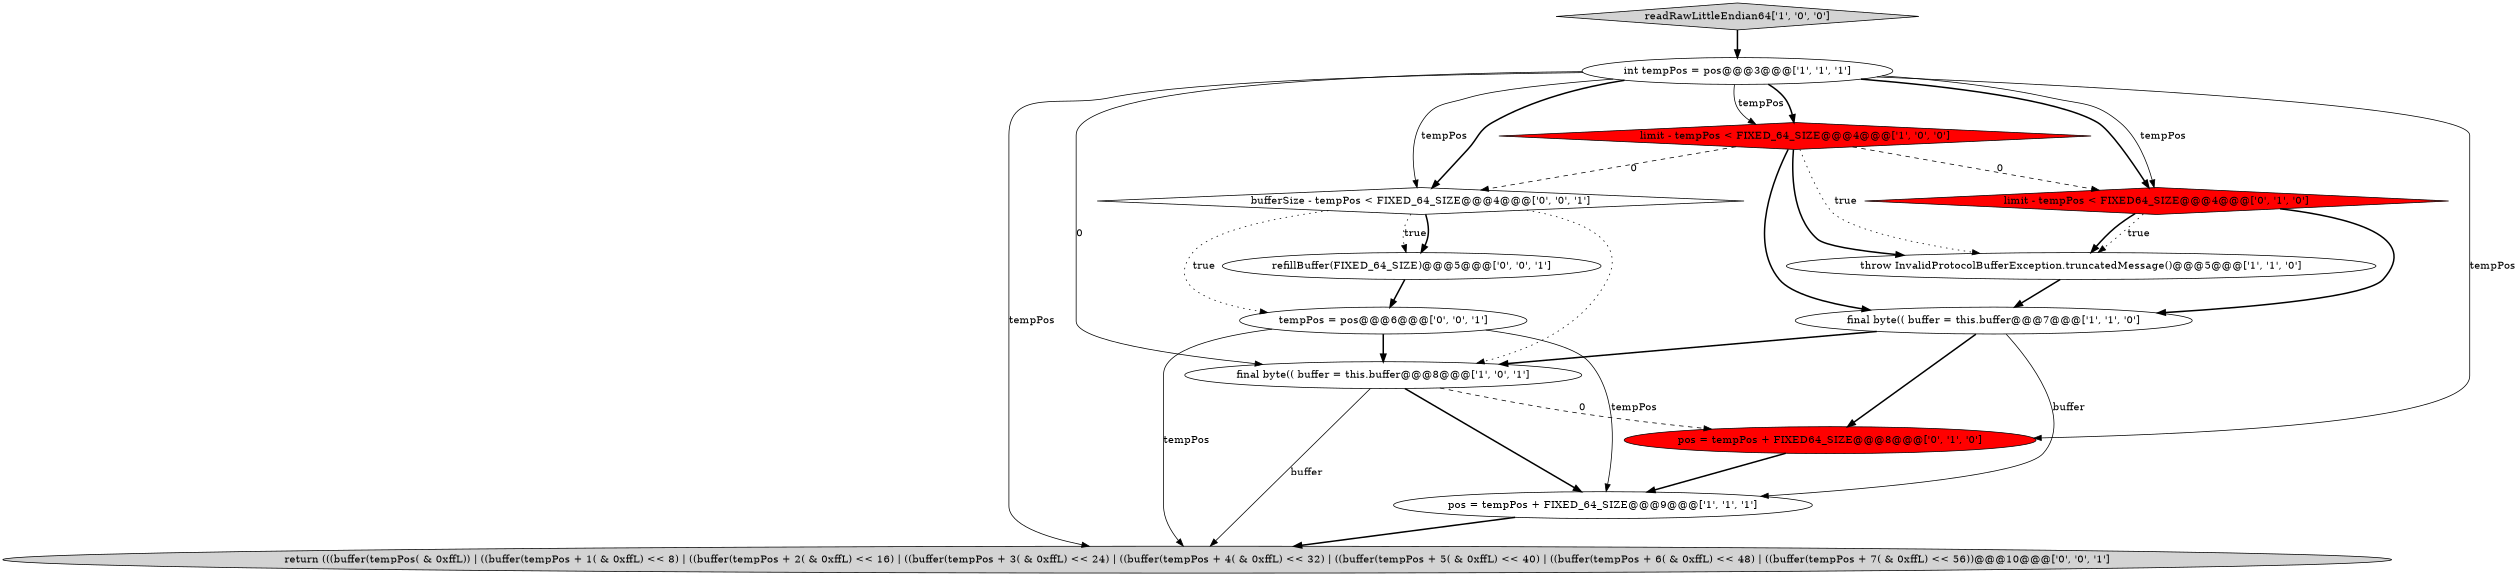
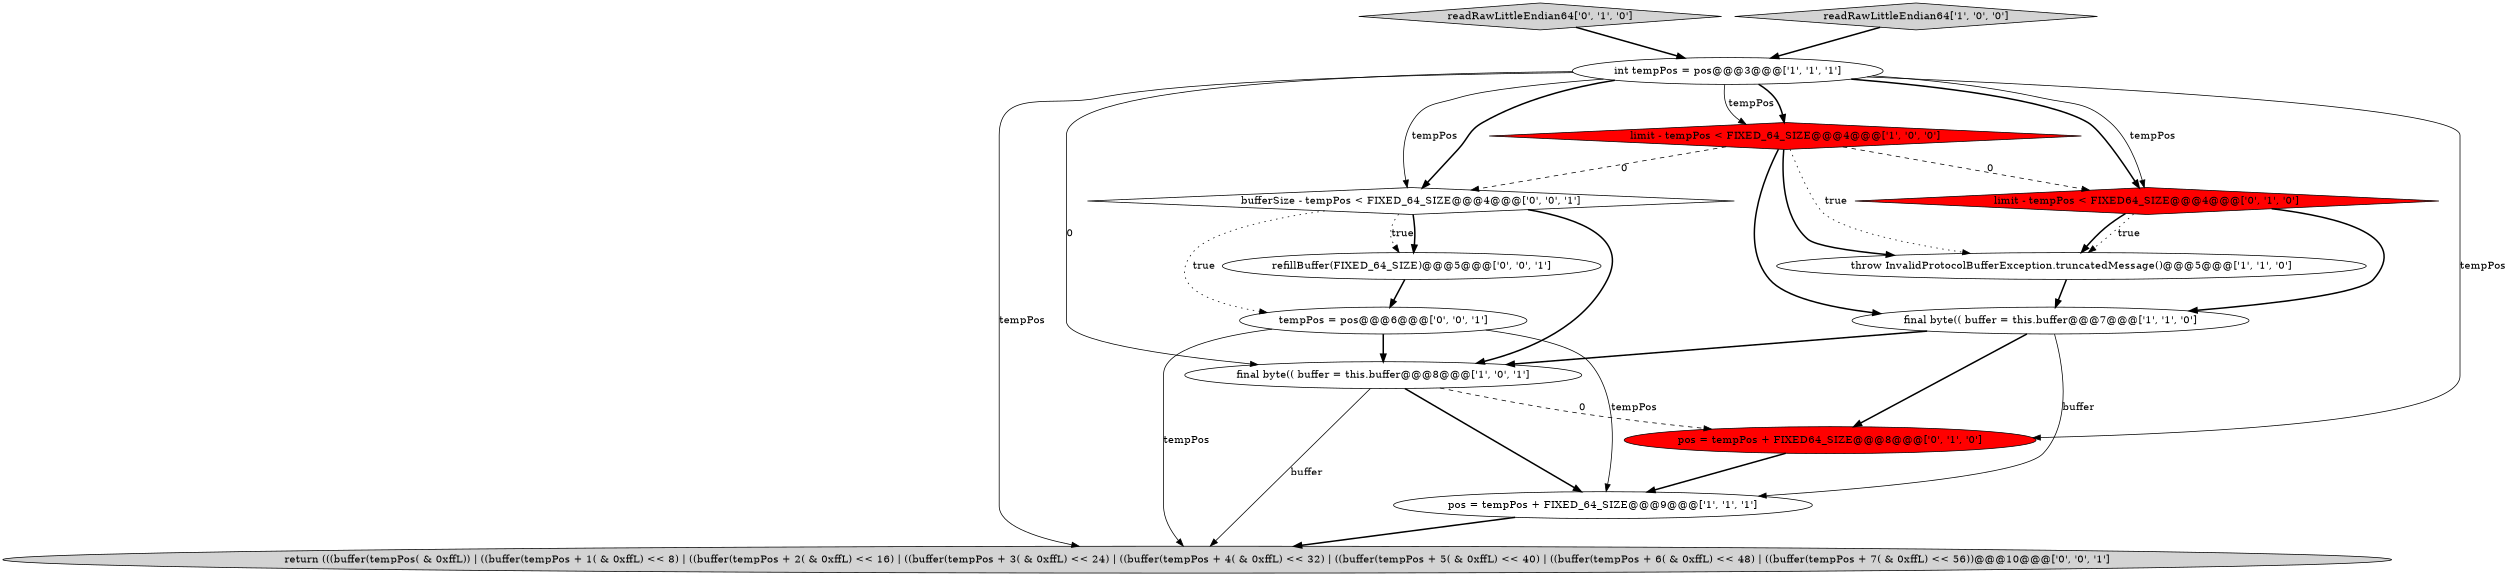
node "readRawLittleEndian64['0', '1', '0']": added
edge "bufferSize - tempPos < FIXED_64_SIZE@@@4@@@['0', '0', '1']" -> "final byte(( buffer = this.buffer@@@8@@@['1', '0', '1']": style dotted -> bold
